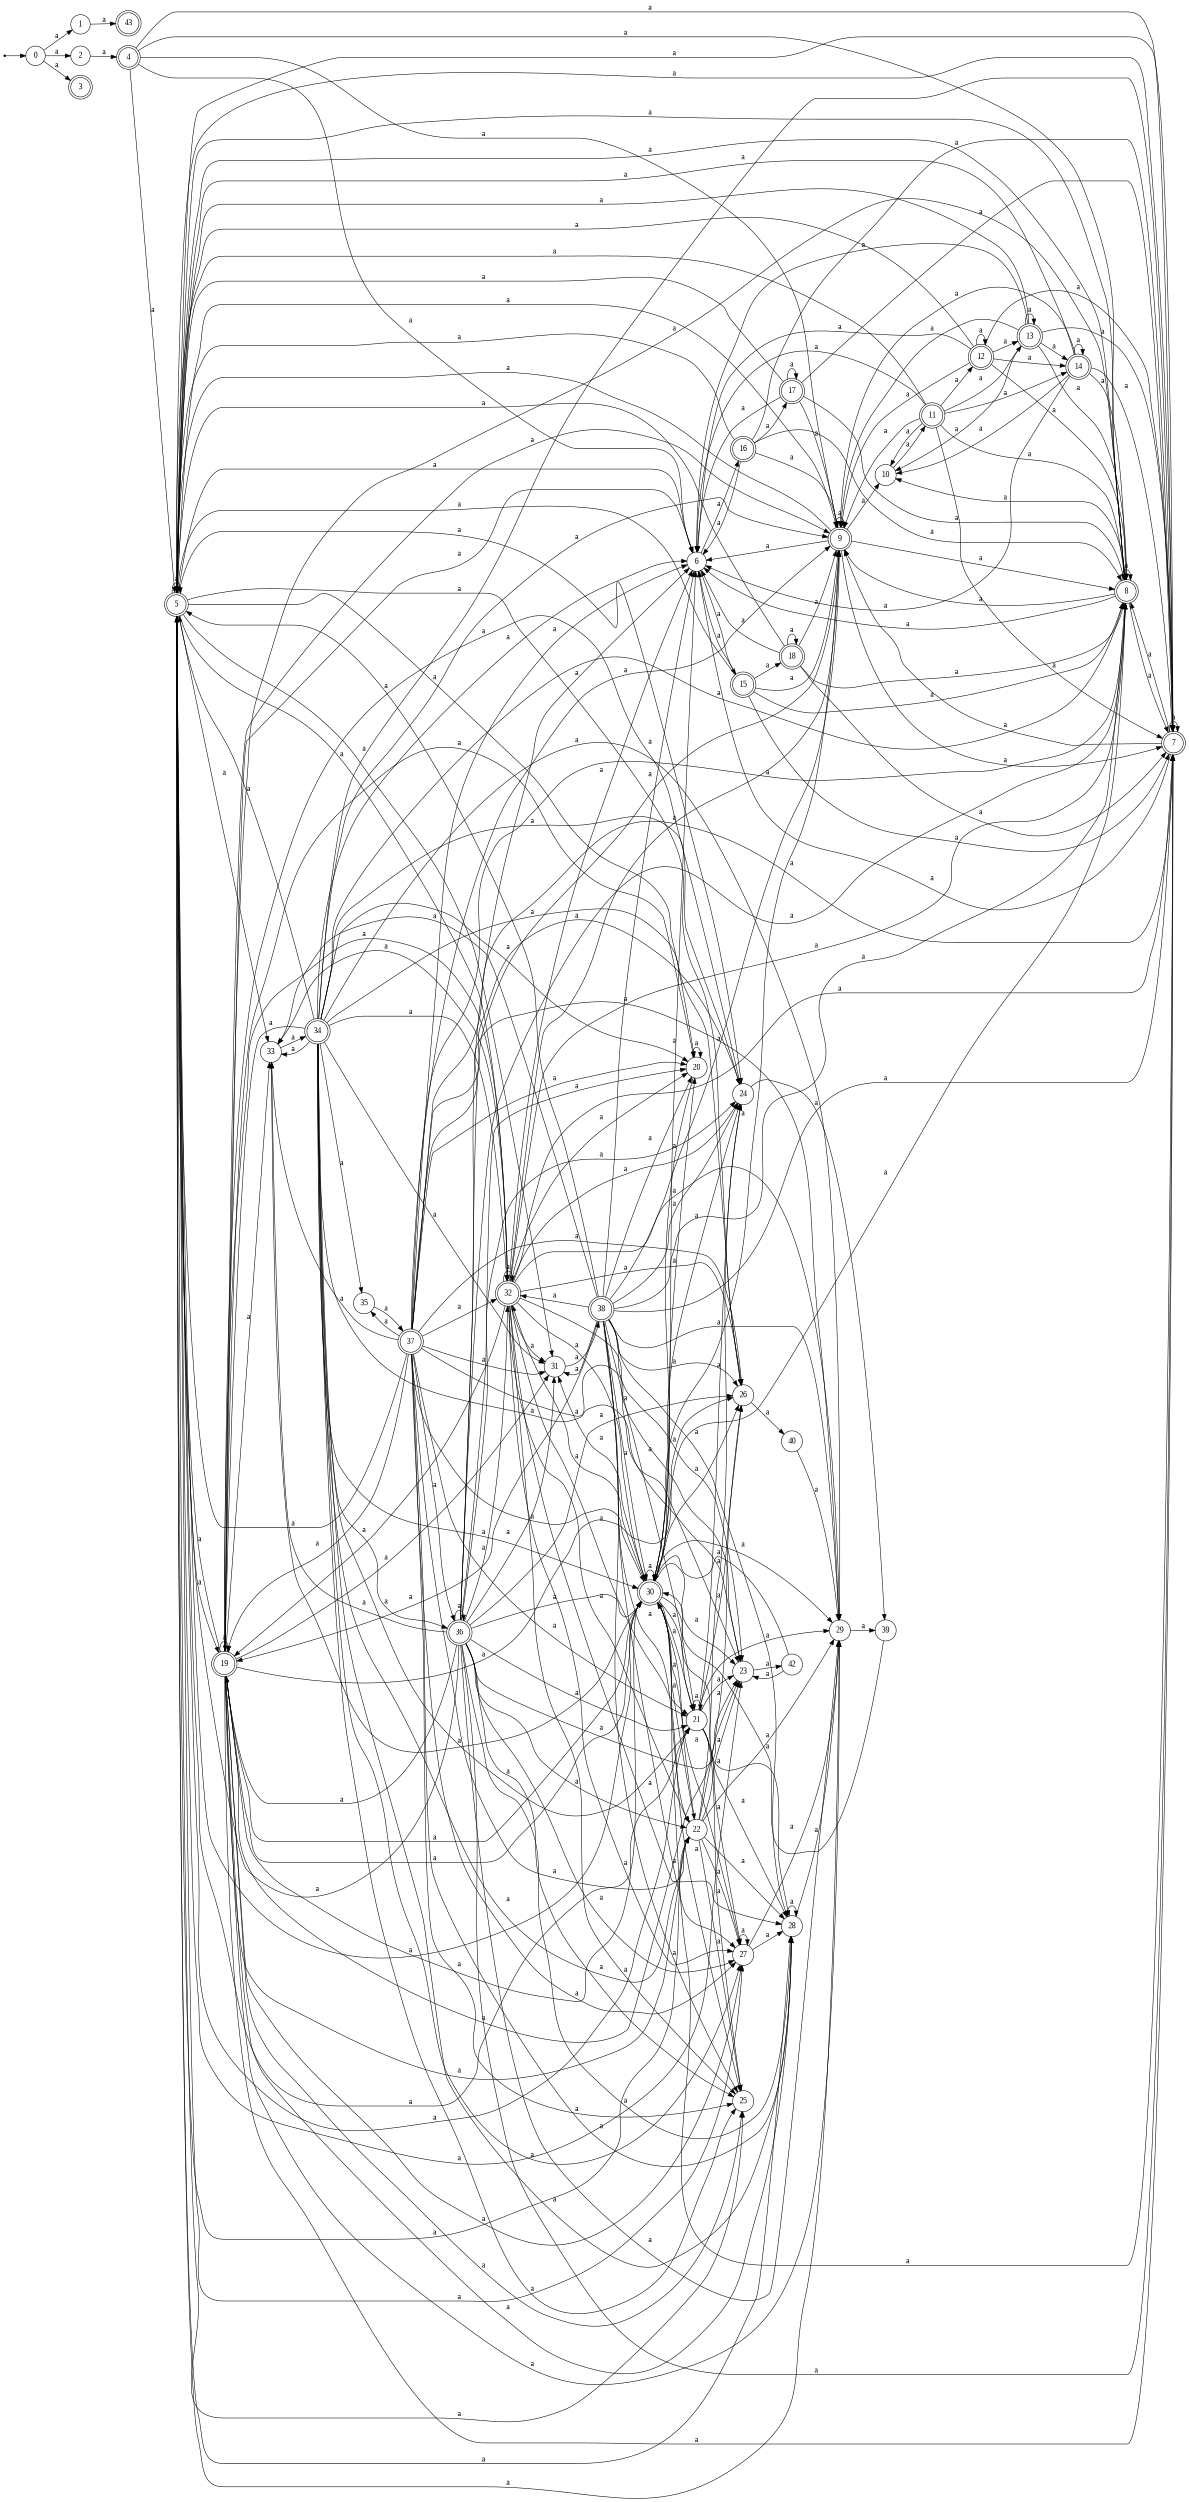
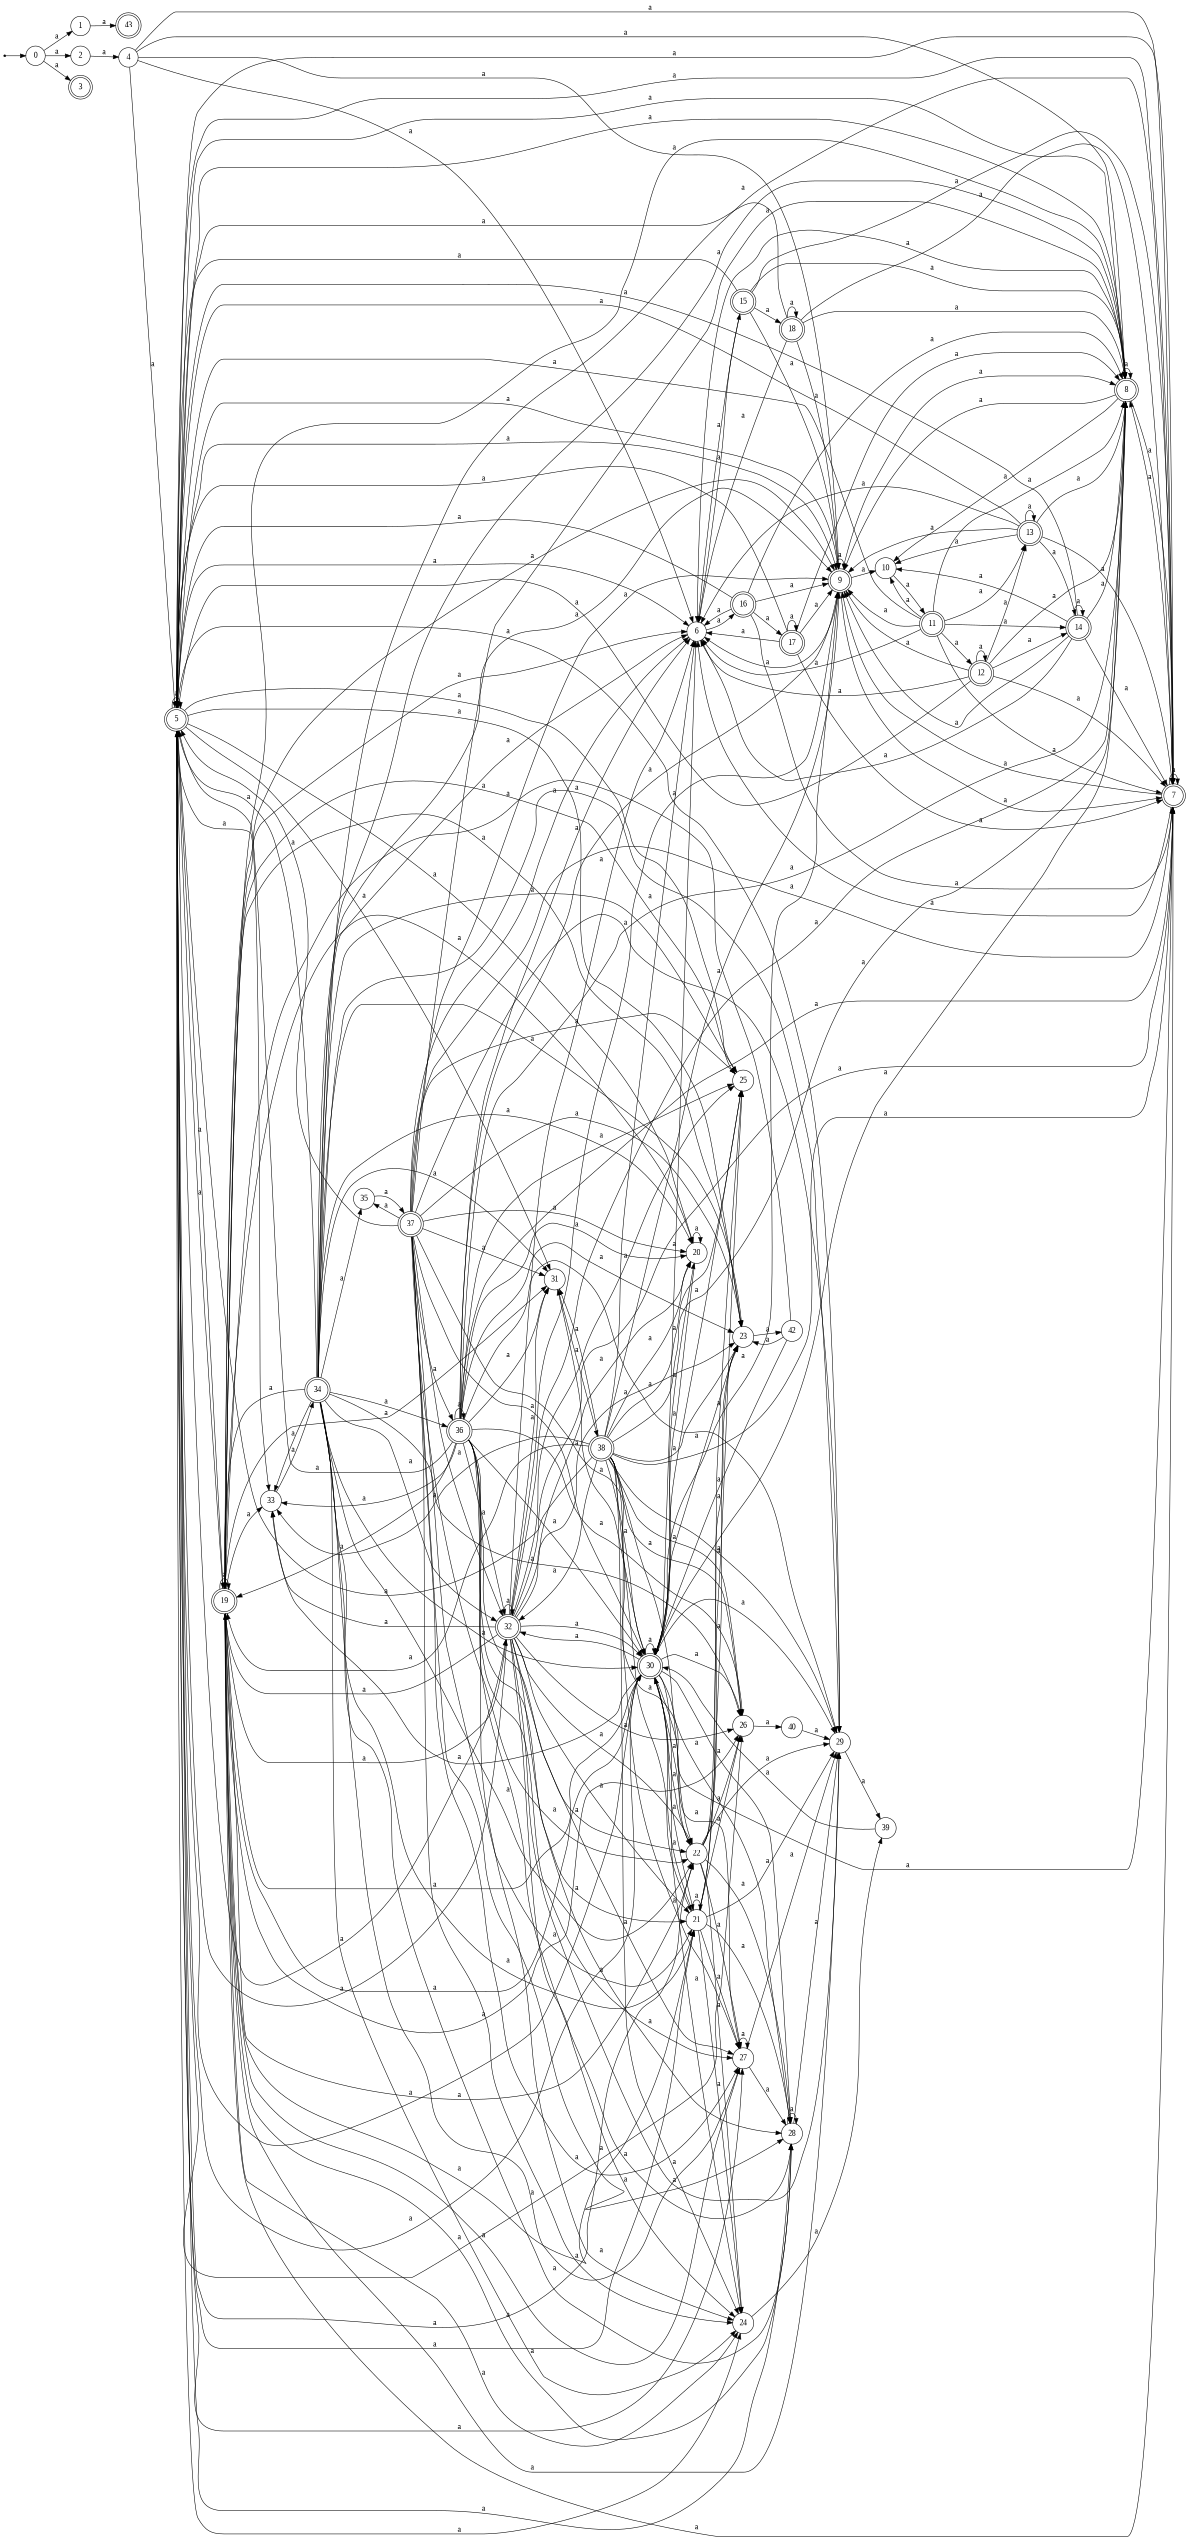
node "4": shape doublecircle -> circle
edge "37" -> "33": removed, label "a"
edge "37" -> "19": now "42" -> "19"
edge "32" -> "5": added, label "a"
